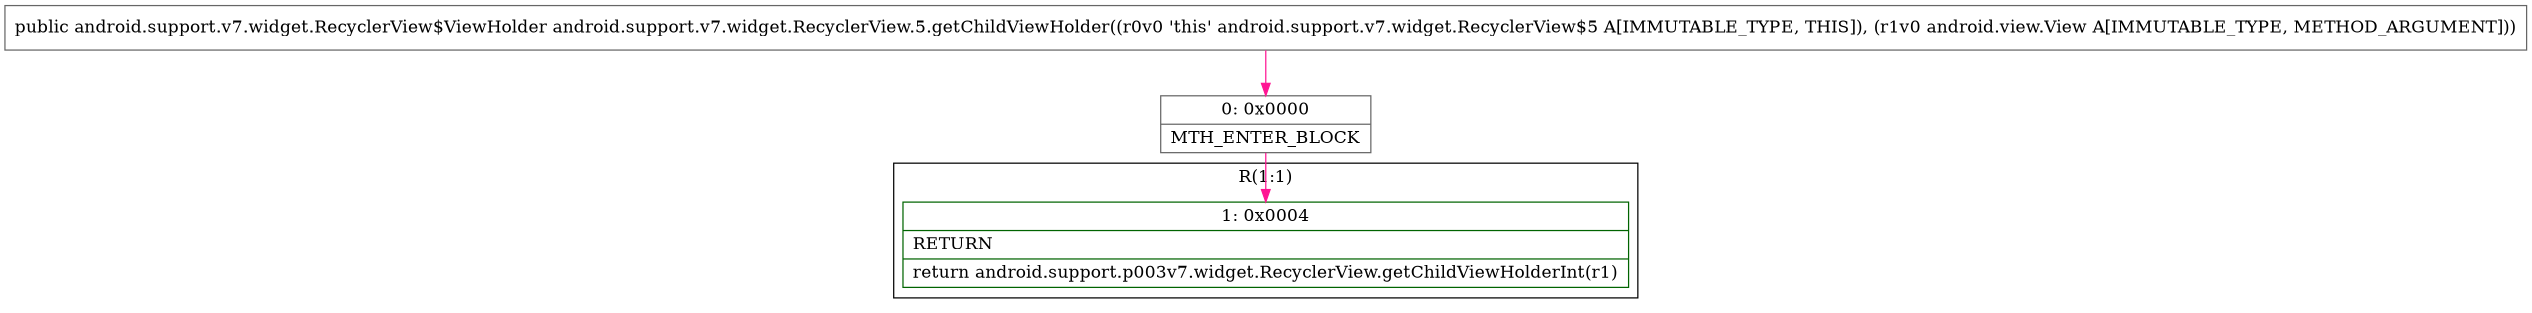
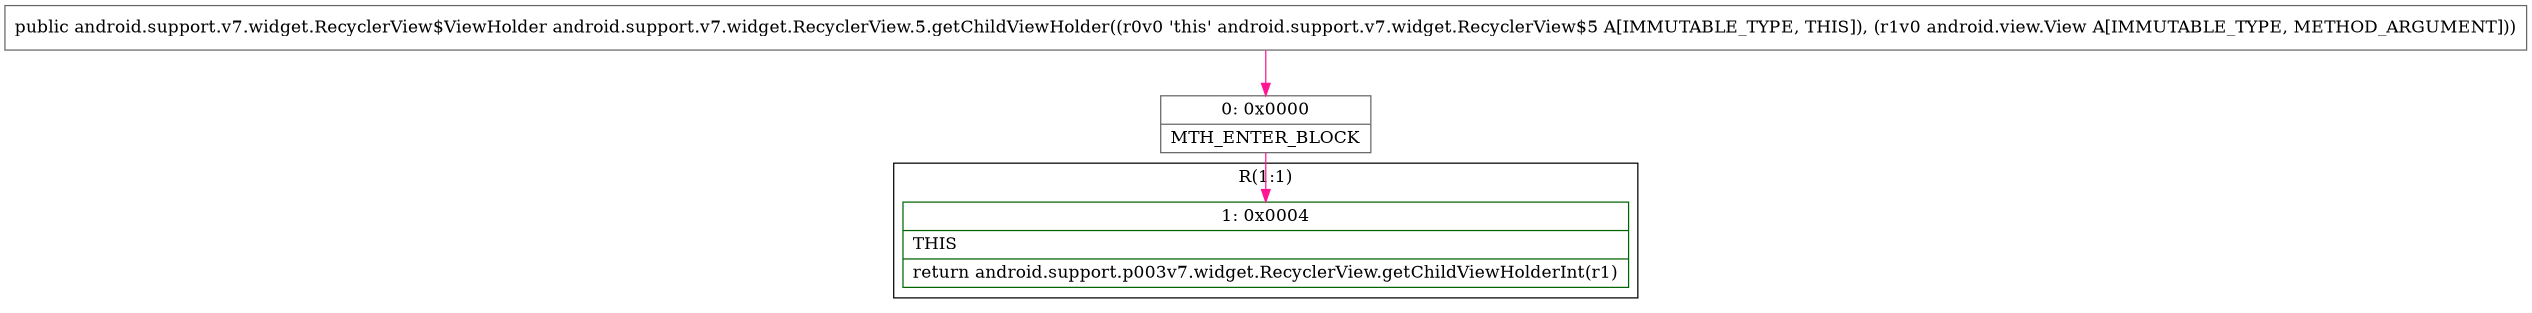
node "1: 0x0004": text "RETURN" -> "THIS"
